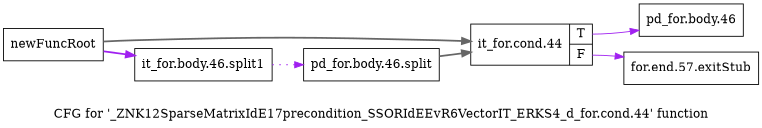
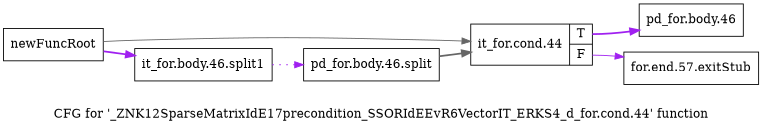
edge "it_for.cond.44" -> "pd_for.body.46": style solid -> bold
edge "newFuncRoot" -> "it_for.cond.44": style bold -> solid
